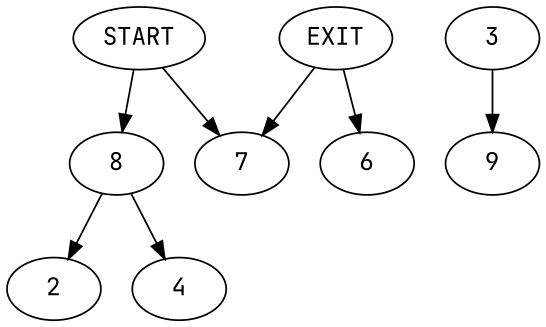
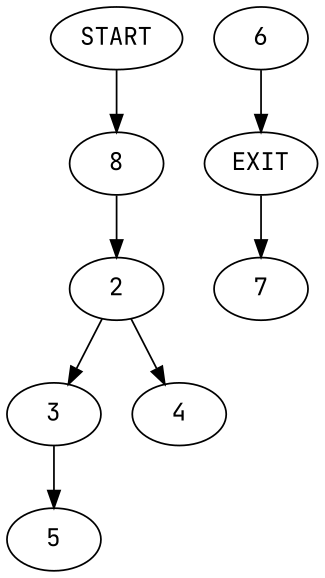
edge "EXIT" -> "6": reversed
edge "START" -> "7": removed
node "9": label "9" -> "5"
edge "8" -> "4": now "2" -> "4"
edge "2" -> "3": added
